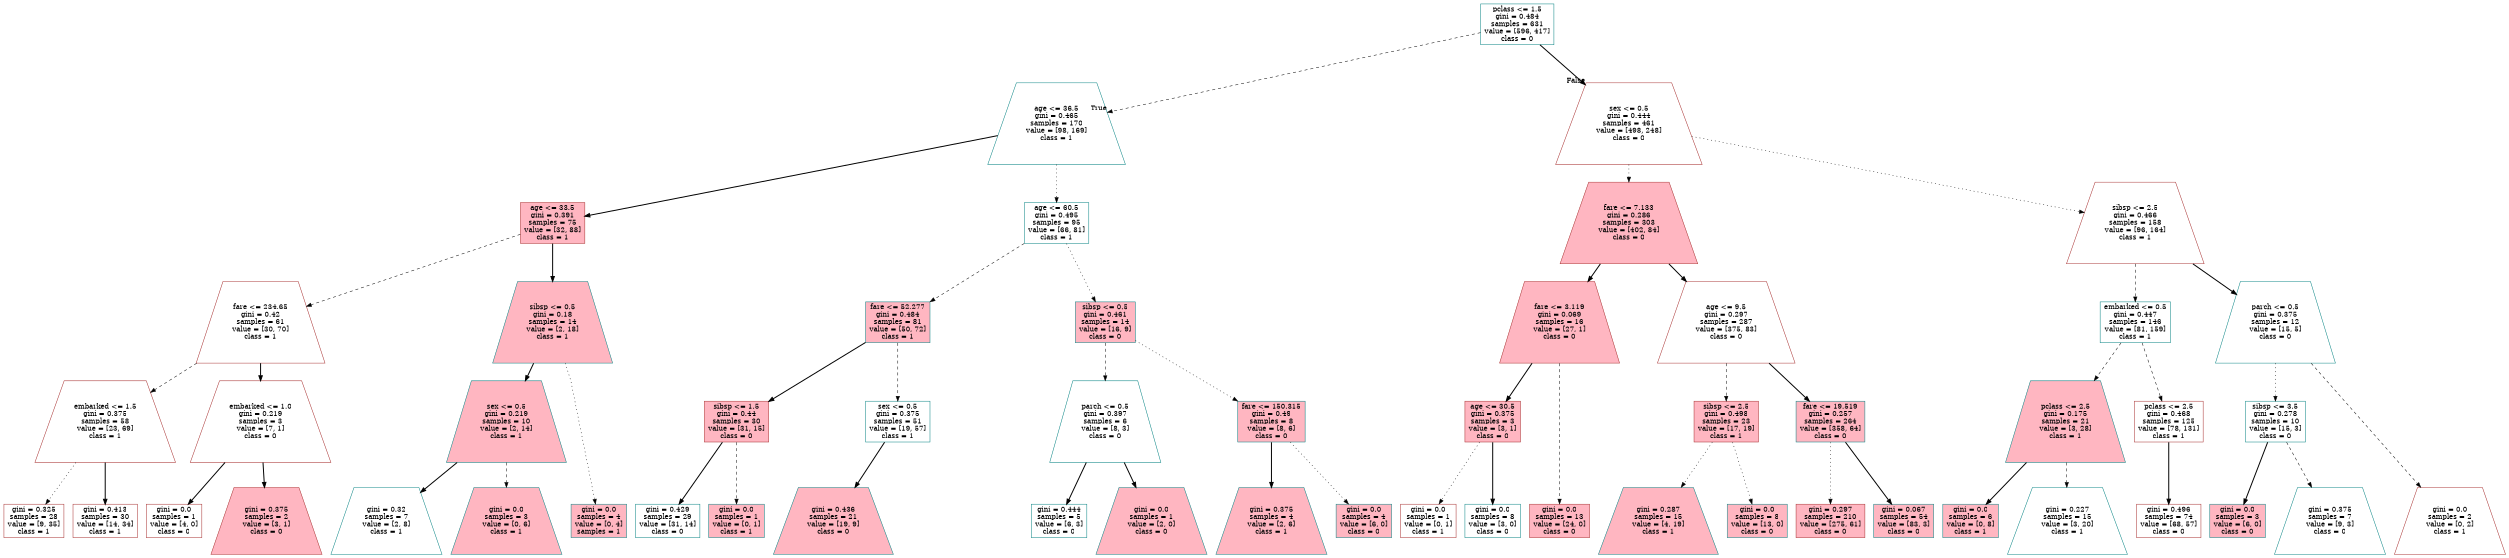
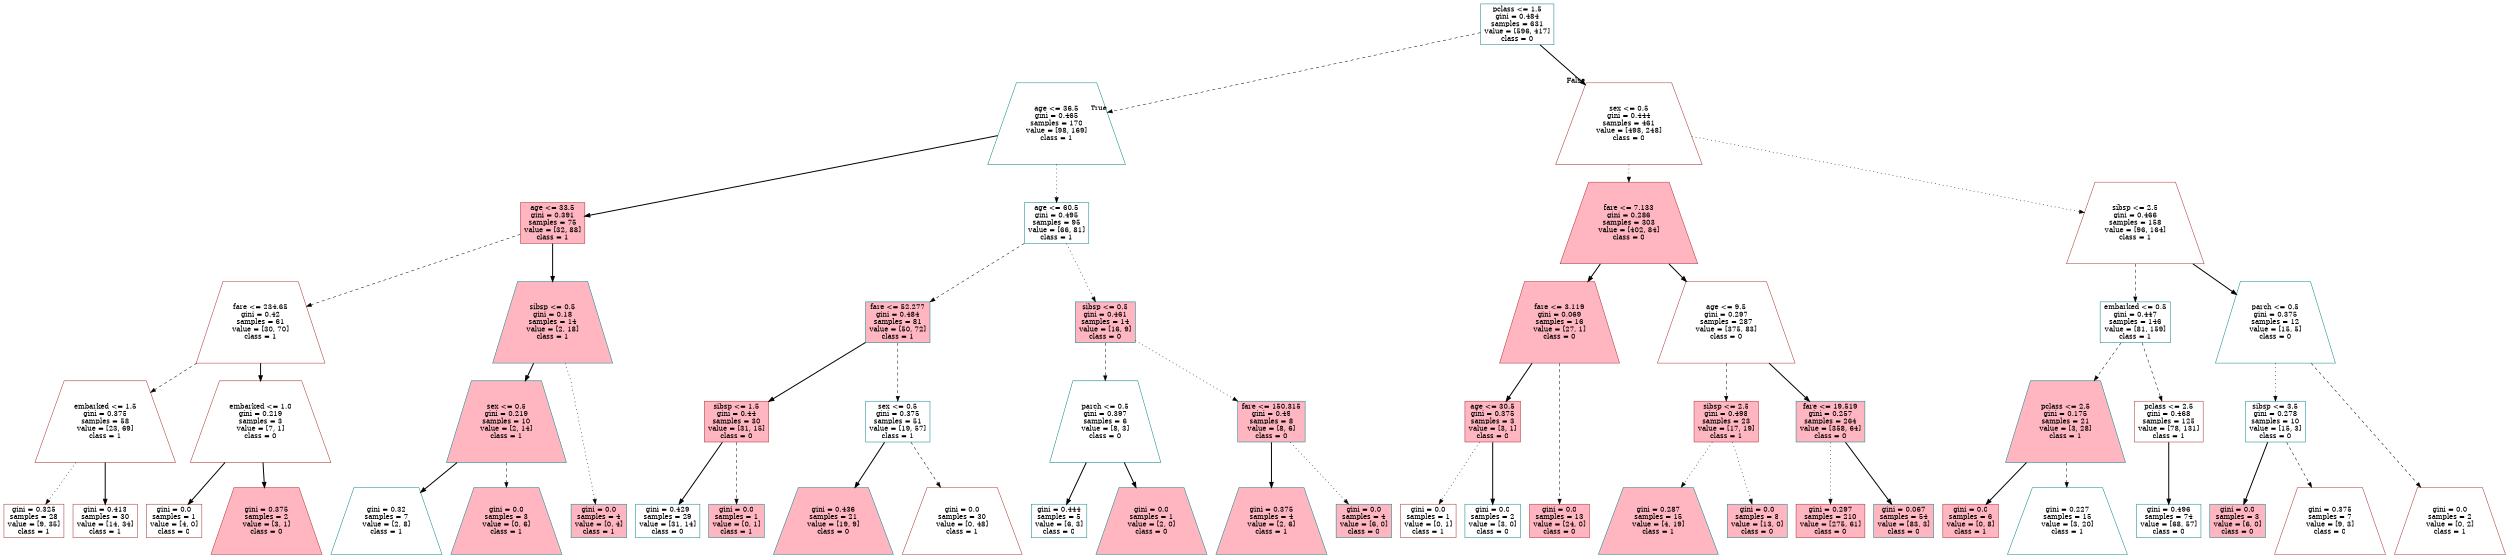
node "gini = 0.0 samples = 4 value = [0, 4] samples = 1": label "gini = 0.0 samples = 4 value = [0, 4] samples = 1" -> "gini = 0.0 samples = 4 value = [0, 4] class = 1"
node "gini = 0.0 samples = 30 value = [0, 48] class = 1": added
node "gini = 0.0 samples = 8 value = [3, 0] class = 0": label "gini = 0.0 samples = 8 value = [3, 0] class = 0" -> "gini = 0.0 samples = 2 value = [3, 0] class = 0"
node "gini = 0.0 samples = 6 value = [0, 8] class = 1": color teal -> brown
node "gini = 0.496 samples = 74 value = [68, 57] class = 0": color brown -> teal
node "gini = 0.375 samples = 7 value = [9, 3] class = 0": color teal -> brown
